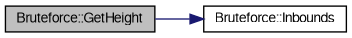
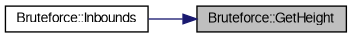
edge "Bruteforce::GetHeight" -> "Bruteforce::Inbounds": reversed
